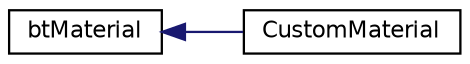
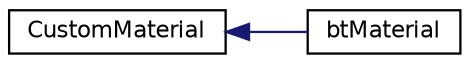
edge "CustomMaterial" -> "btMaterial": reversed
